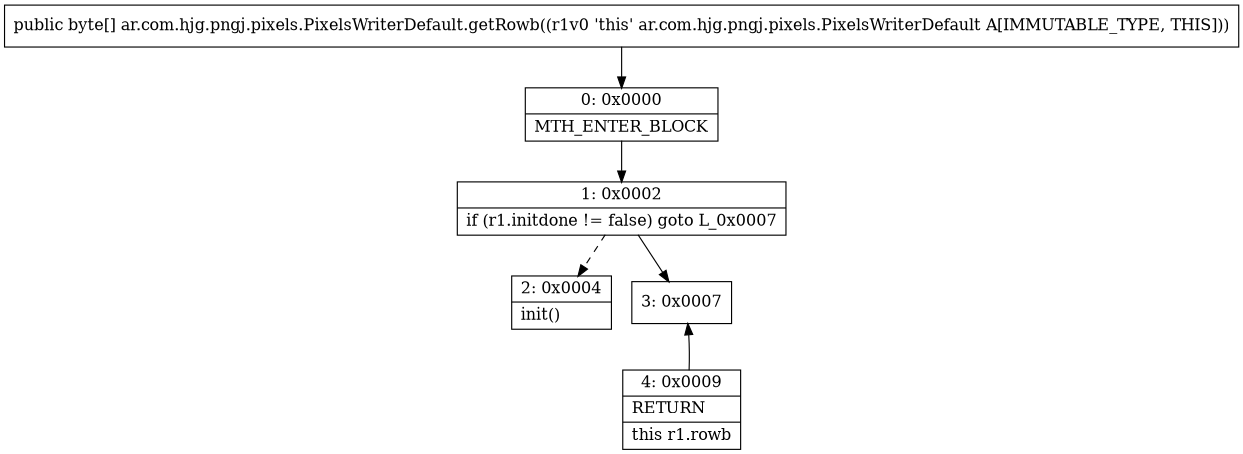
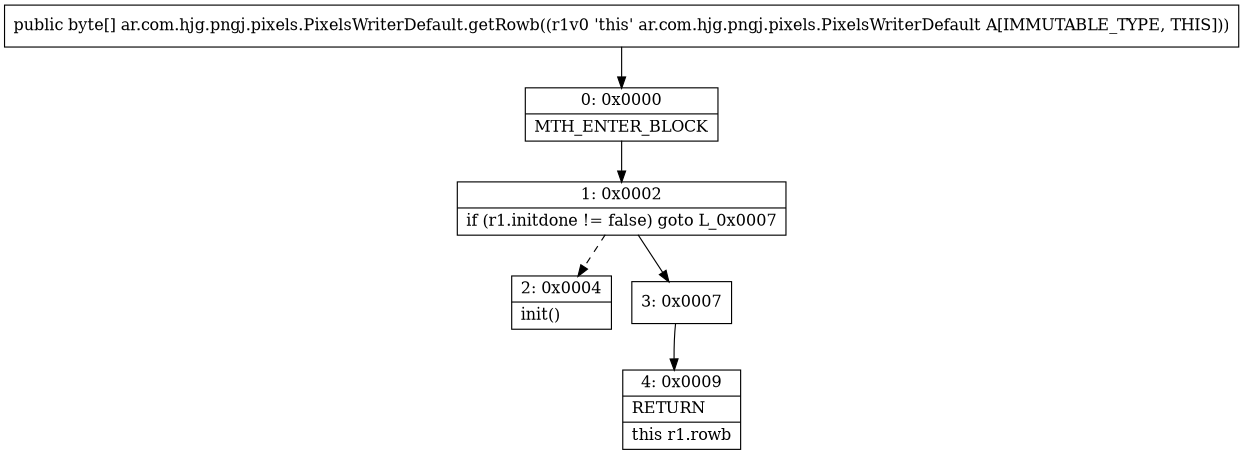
edge "4: 0x0009" -> "3: 0x0007": reversed
